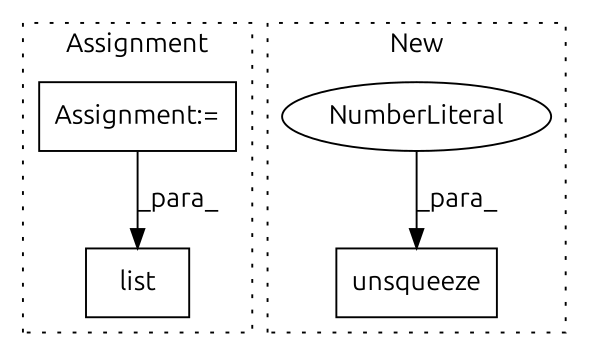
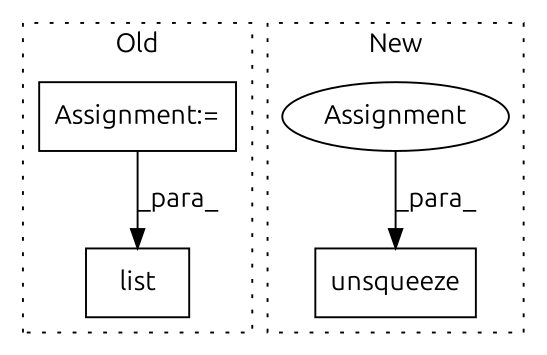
cluster "Assignment": label "Assignment" -> "Old"
node "NumberLiteral": label "NumberLiteral" -> "Assignment"
